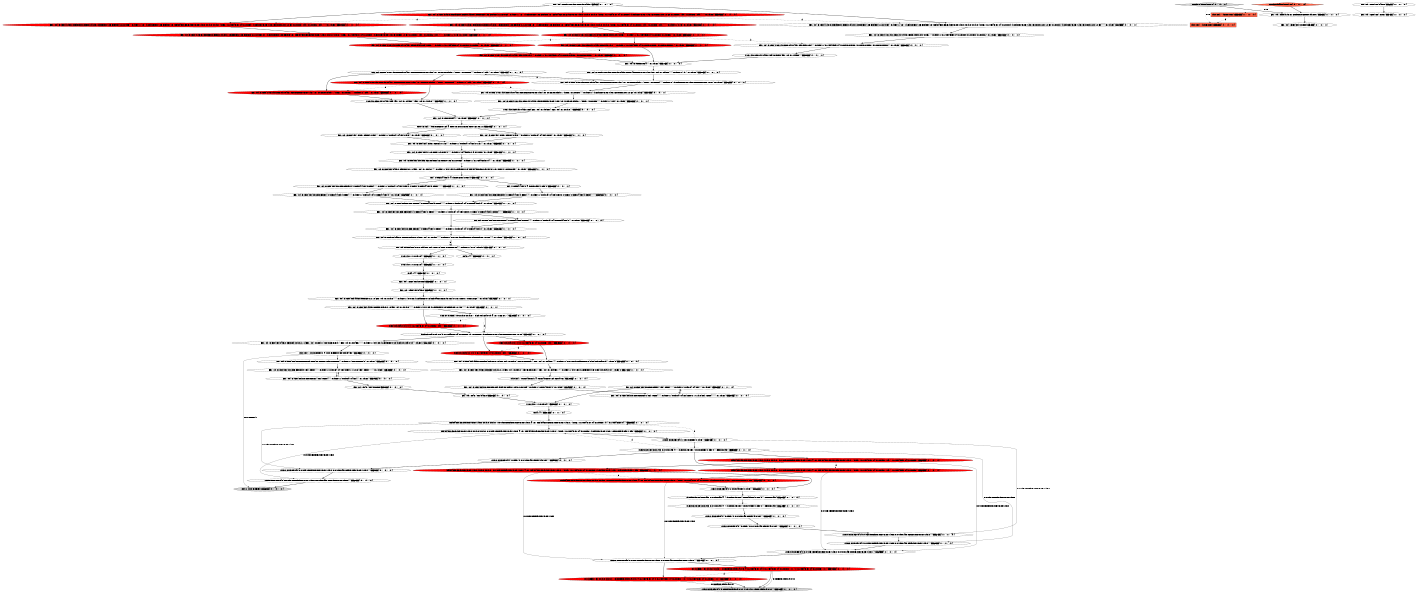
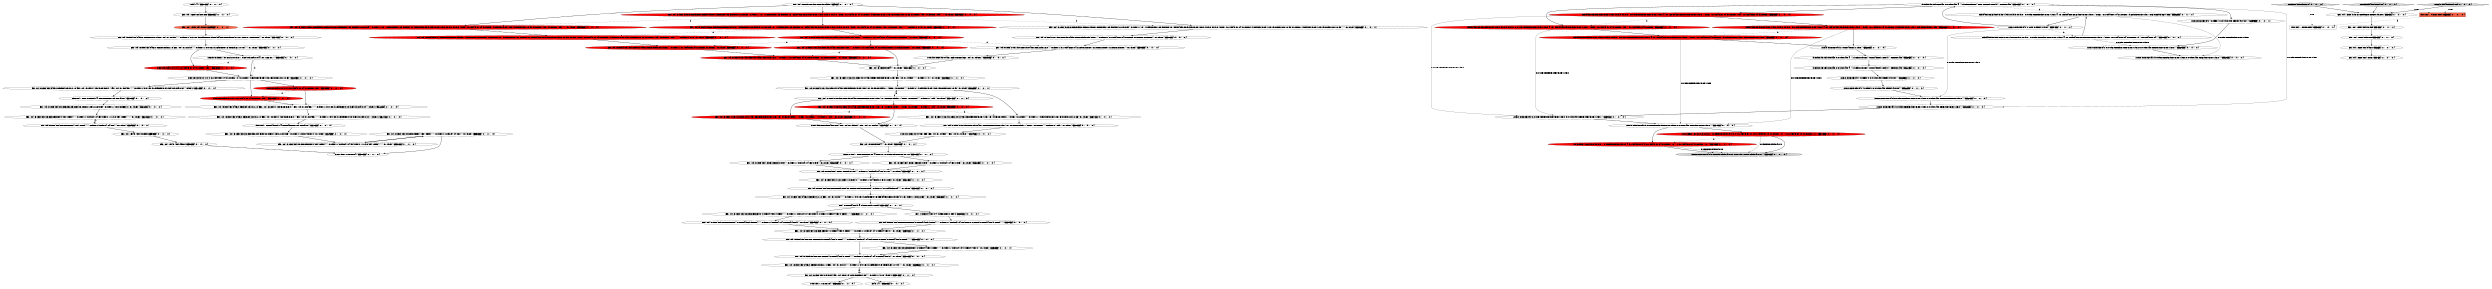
node "testShardSplitPhaseThree['0', '1', '0']": fillcolor tomato -> lightgray
node "testShardSplitPhaseThree['1', '0', '0']": added
node "List<Task> phaseOneTasks@@@2@@@['0', '0', '1']": fillcolor tomato -> white
node "EasyMock.reset(taskQueue)@@@5@@@['1', '1', '1']": added
node "supervisor.runInternal()@@@36@@@['1', '1', '1']": removed
node "EasyMock.reset(taskClient)@@@39@@@['1', '1', '1']": fillcolor white -> tomato
node "verifyAll()@@@54@@@['1', '1', '1']": removed
node "return postMergeTasks@@@62@@@['0', '0', '1']": removed
